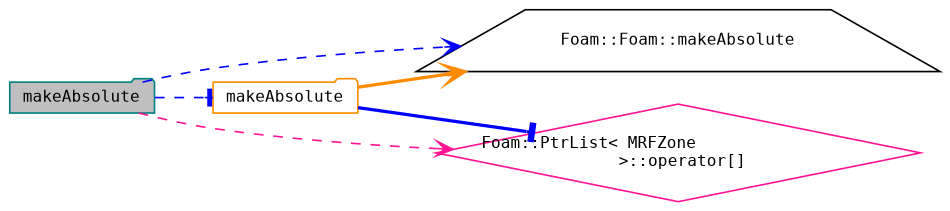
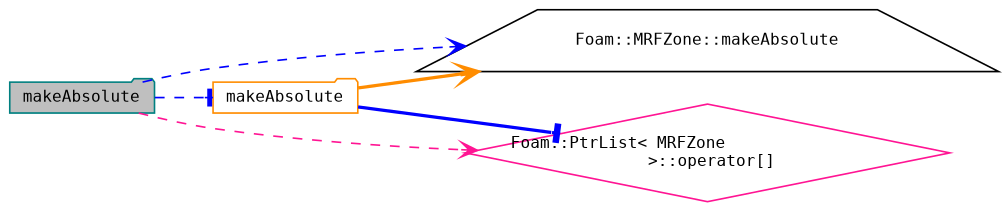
node "Foam::Foam::makeAbsolute": label "Foam::Foam::makeAbsolute" -> "Foam::MRFZone::makeAbsolute"
